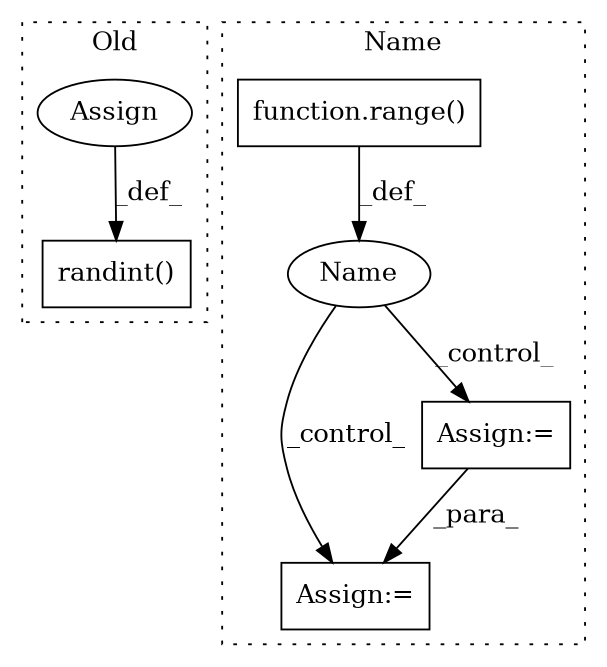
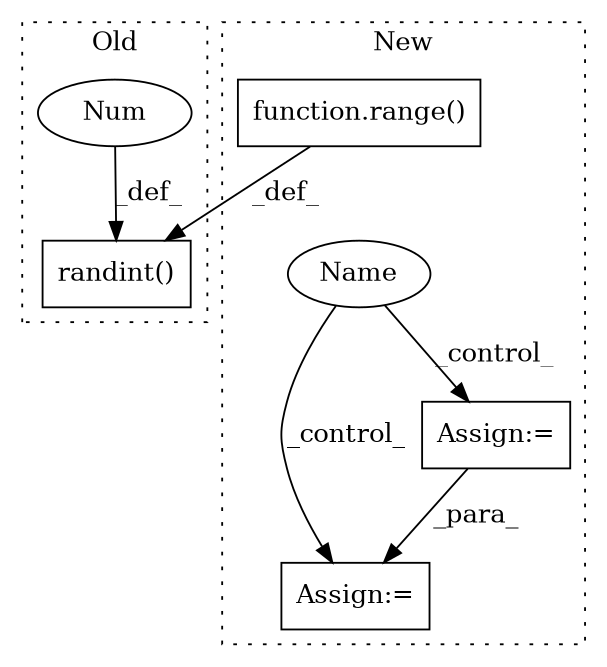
cluster "Name": label "Name" -> "New"
node "Assign": label "Assign" -> "Num"
edge "function.range()" -> "Name": now "function.range()" -> "randint()"
